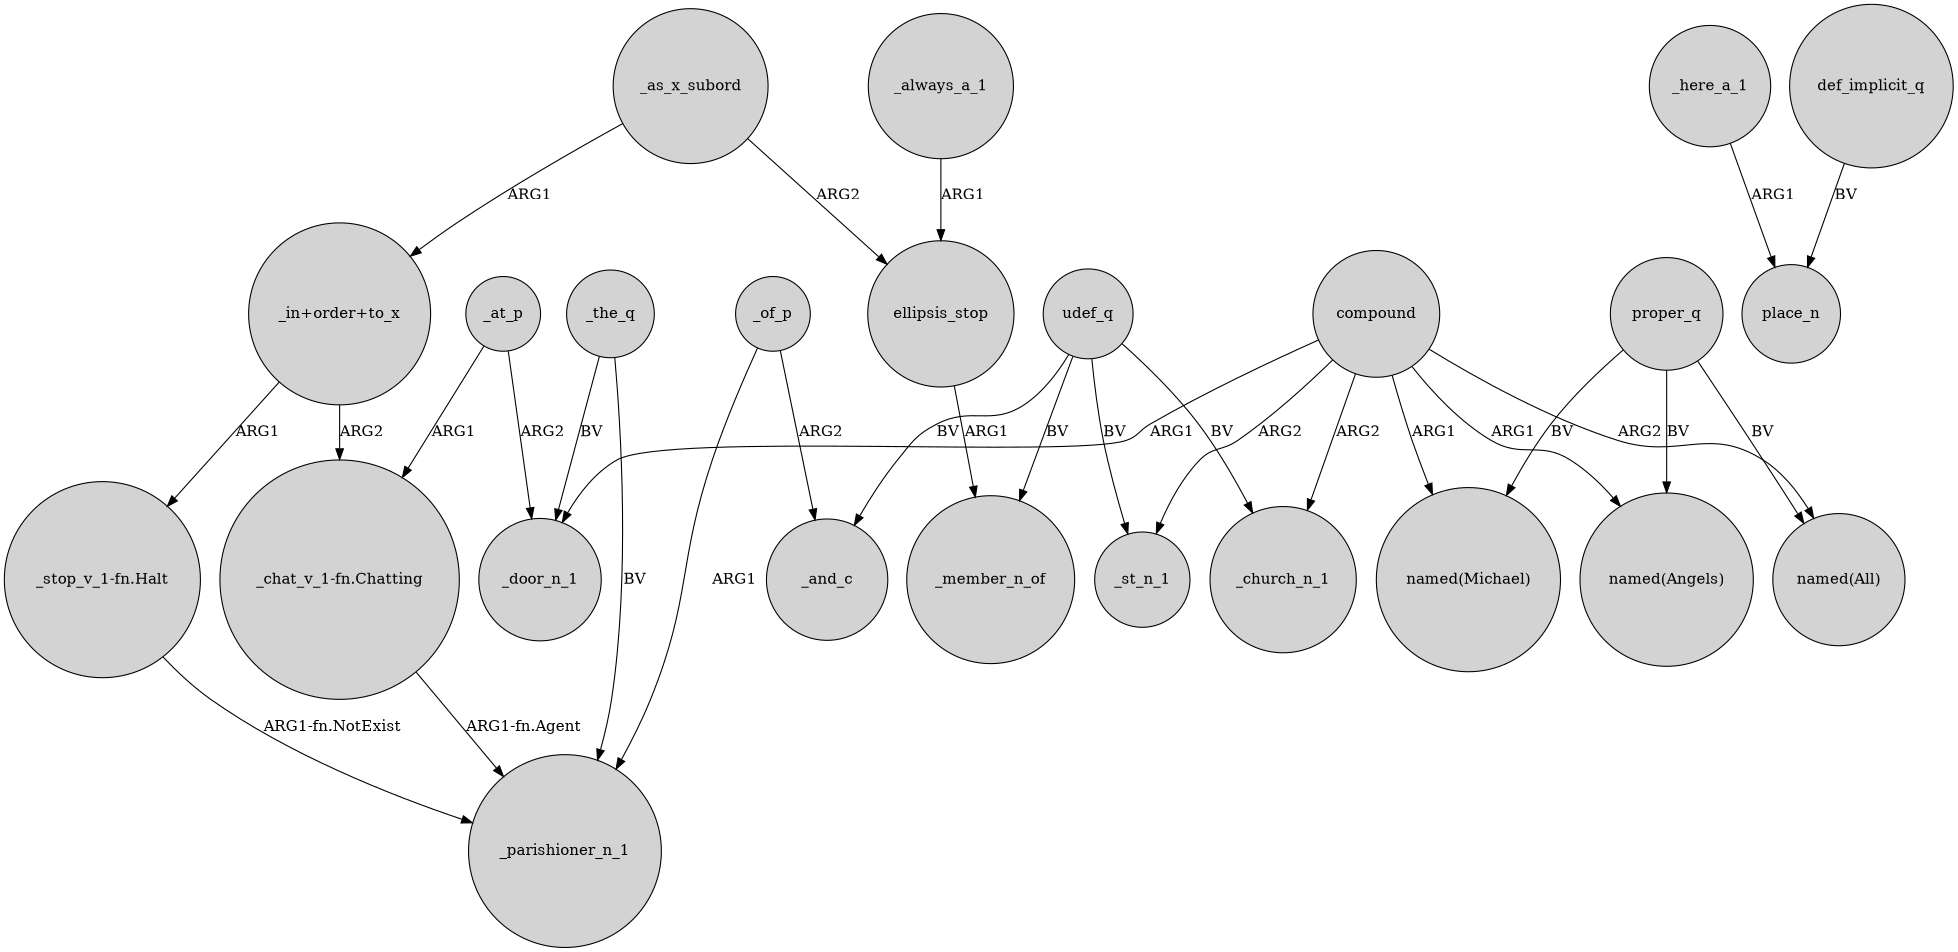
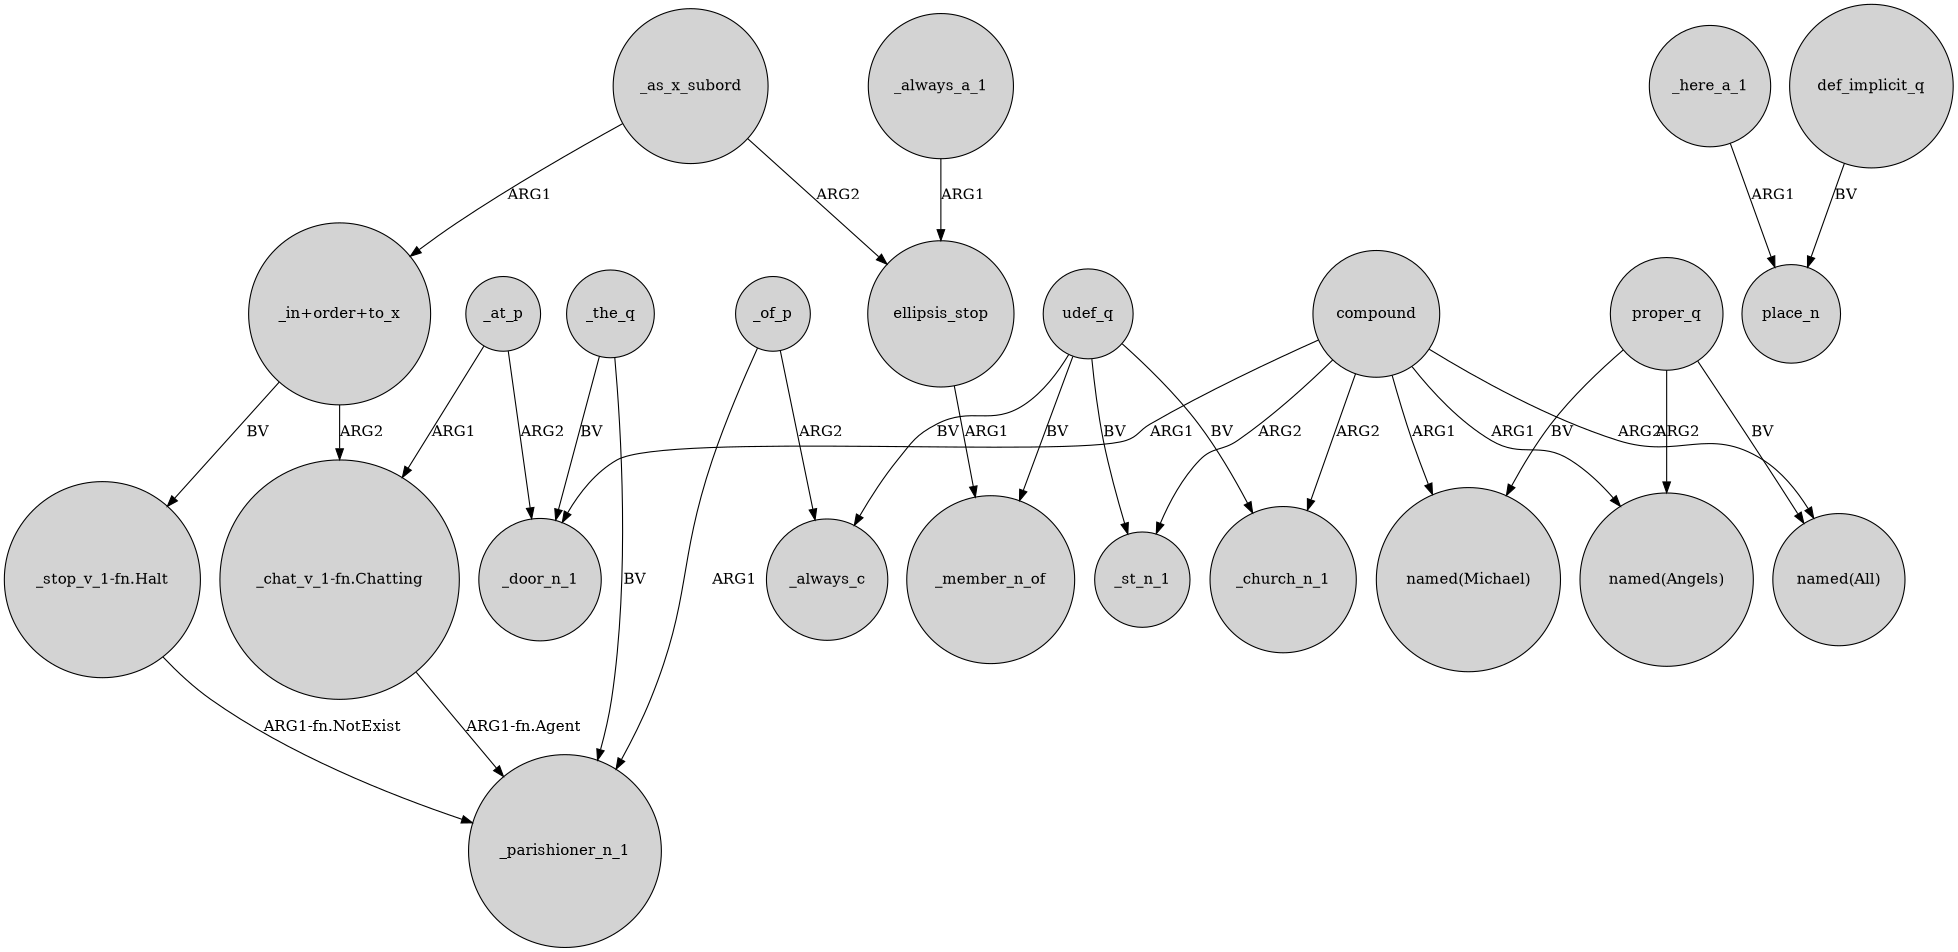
edge "_in+order+to_x" -> "_stop_v_1-fn.Halt": label "ARG1" -> "BV"
edge "proper_q" -> "named(Angels)": label "BV" -> "ARG2"
node "_and_c": label "_and_c" -> "_always_c"
